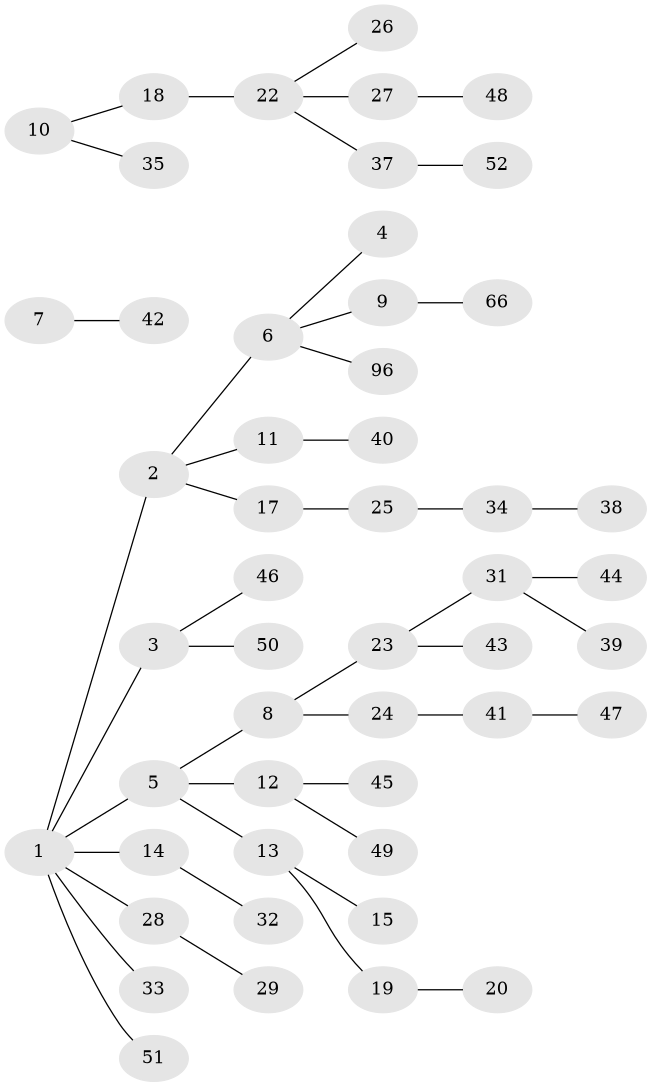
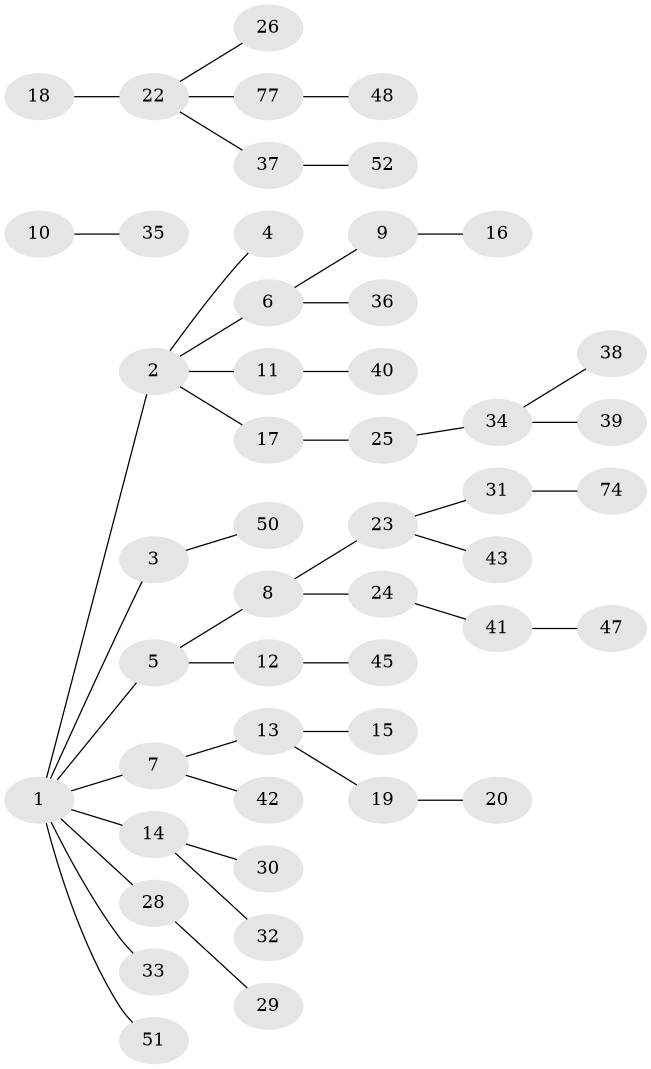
node "27": label "27" -> "77"
edge "18" -- "10": removed
edge "4" -- "6": now "4" -- "2"
node "66": label "66" -> "16"
node "96": label "96" -> "36"
node "46": removed
node "44": label "44" -> "74"
edge "31" -- "39": now "34" -- "39"
edge "7" -- "1": added
edge "5" -- "13": now "7" -- "13"
node "49": removed
node "30": added
